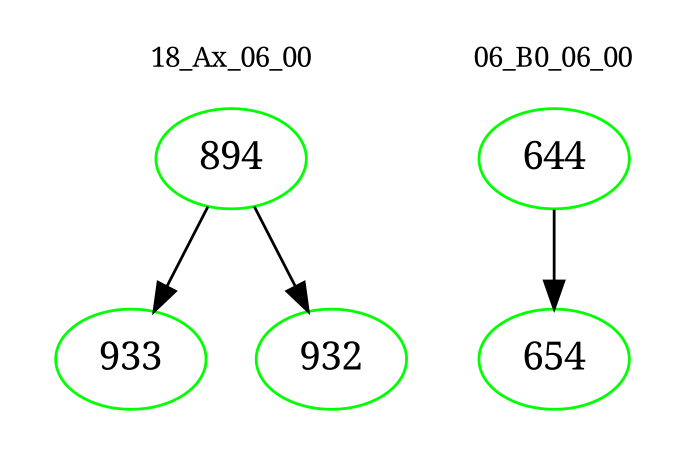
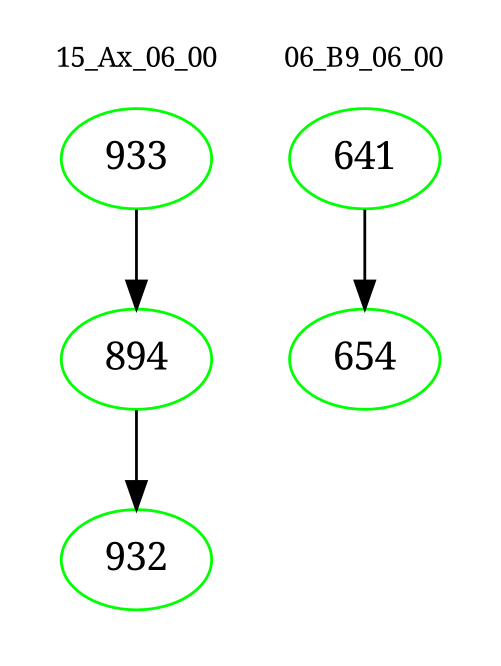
cluster "18_Ax_06_00": label "18_Ax_06_00" -> "15_Ax_06_00"
cluster "06_B0_06_00": label "06_B0_06_00" -> "06_B9_06_00"
node "644": label "644" -> "641"
edge "894" -> "933": reversed
